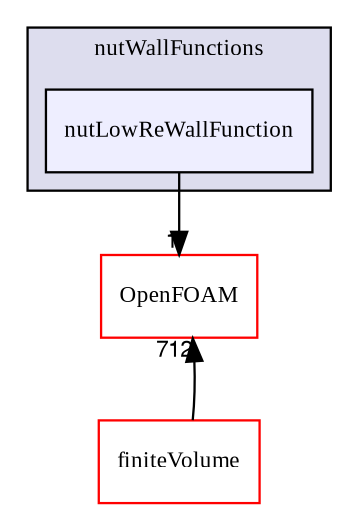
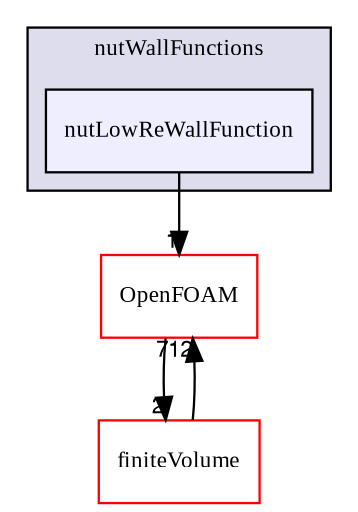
edge "OpenFOAM" -> "finiteVolume": added
